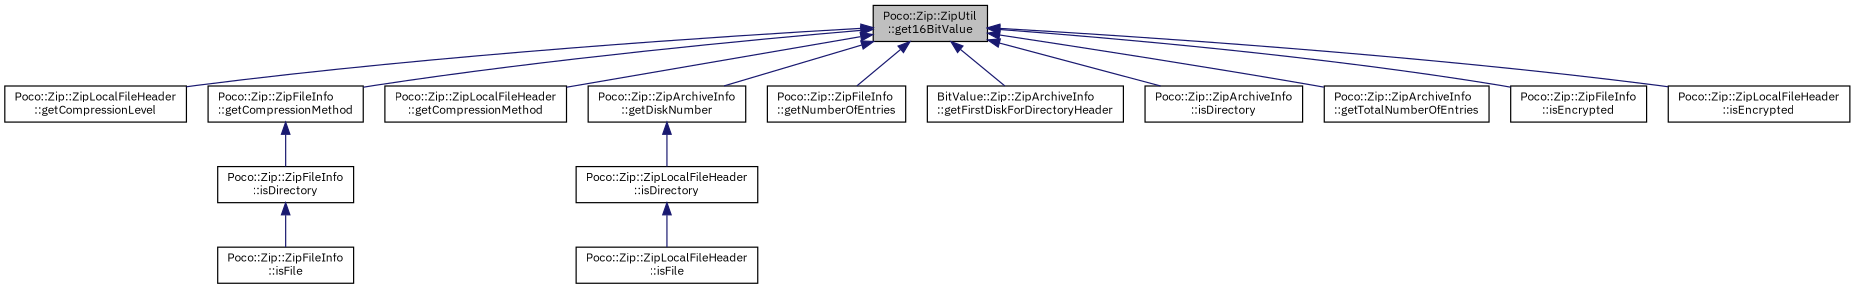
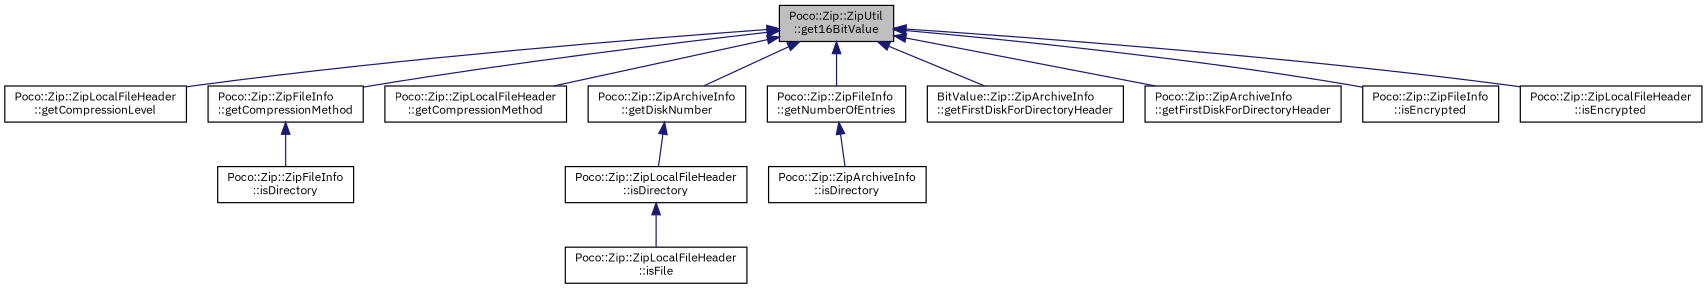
edge "Poco::Zip::ZipArchiveInfo ::isDirectory" -> "Poco::Zip::ZipUtil ::get16BitValue": now "Poco::Zip::ZipArchiveInfo ::isDirectory" -> "Poco::Zip::ZipFileInfo ::getNumberOfEntries"
node "Poco::Zip::ZipArchiveInfo ::getTotalNumberOfEntries": label "Poco::Zip::ZipArchiveInfo ::getTotalNumberOfEntries" -> "Poco::Zip::ZipArchiveInfo ::getFirstDiskForDirectoryHeader"
node "Poco::Zip::ZipFileInfo ::isFile": removed
